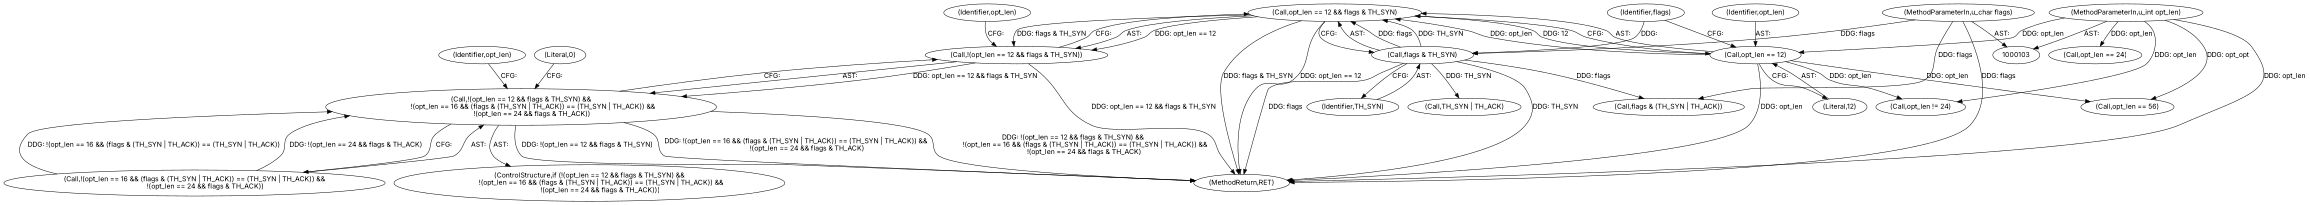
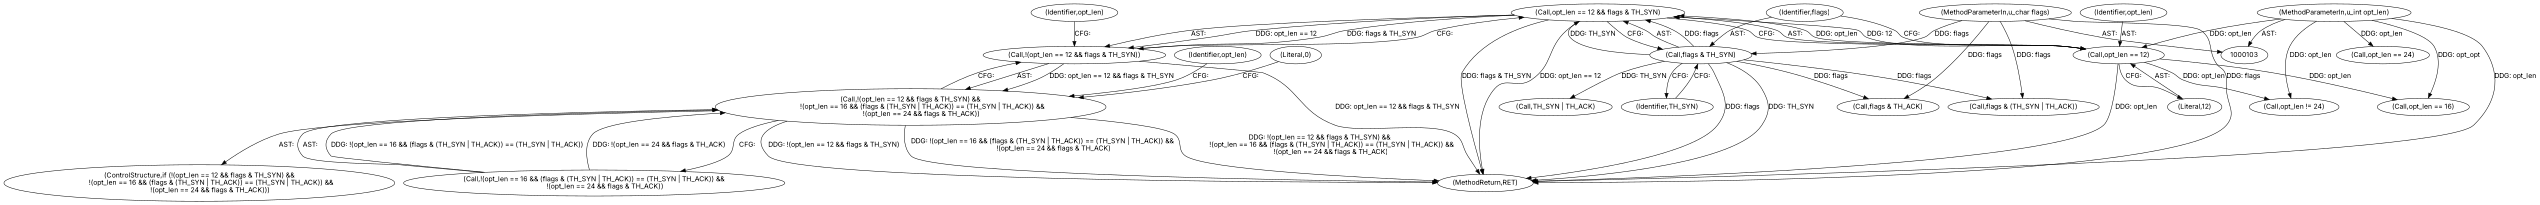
edge "(Identifier,flags)" -> "(Call,flags & TH_SYN)": label "DDG: " -> "AST: "
edge "(Identifier,TH_SYN)" -> "(Call,flags & TH_SYN)": label "AST: " -> "CFG: "
node "(Call,flags & TH_ACK)": added
node "(Call,opt_len == 56)": label "(Call,opt_len == 56)" -> "(Call,opt_len == 16)"
